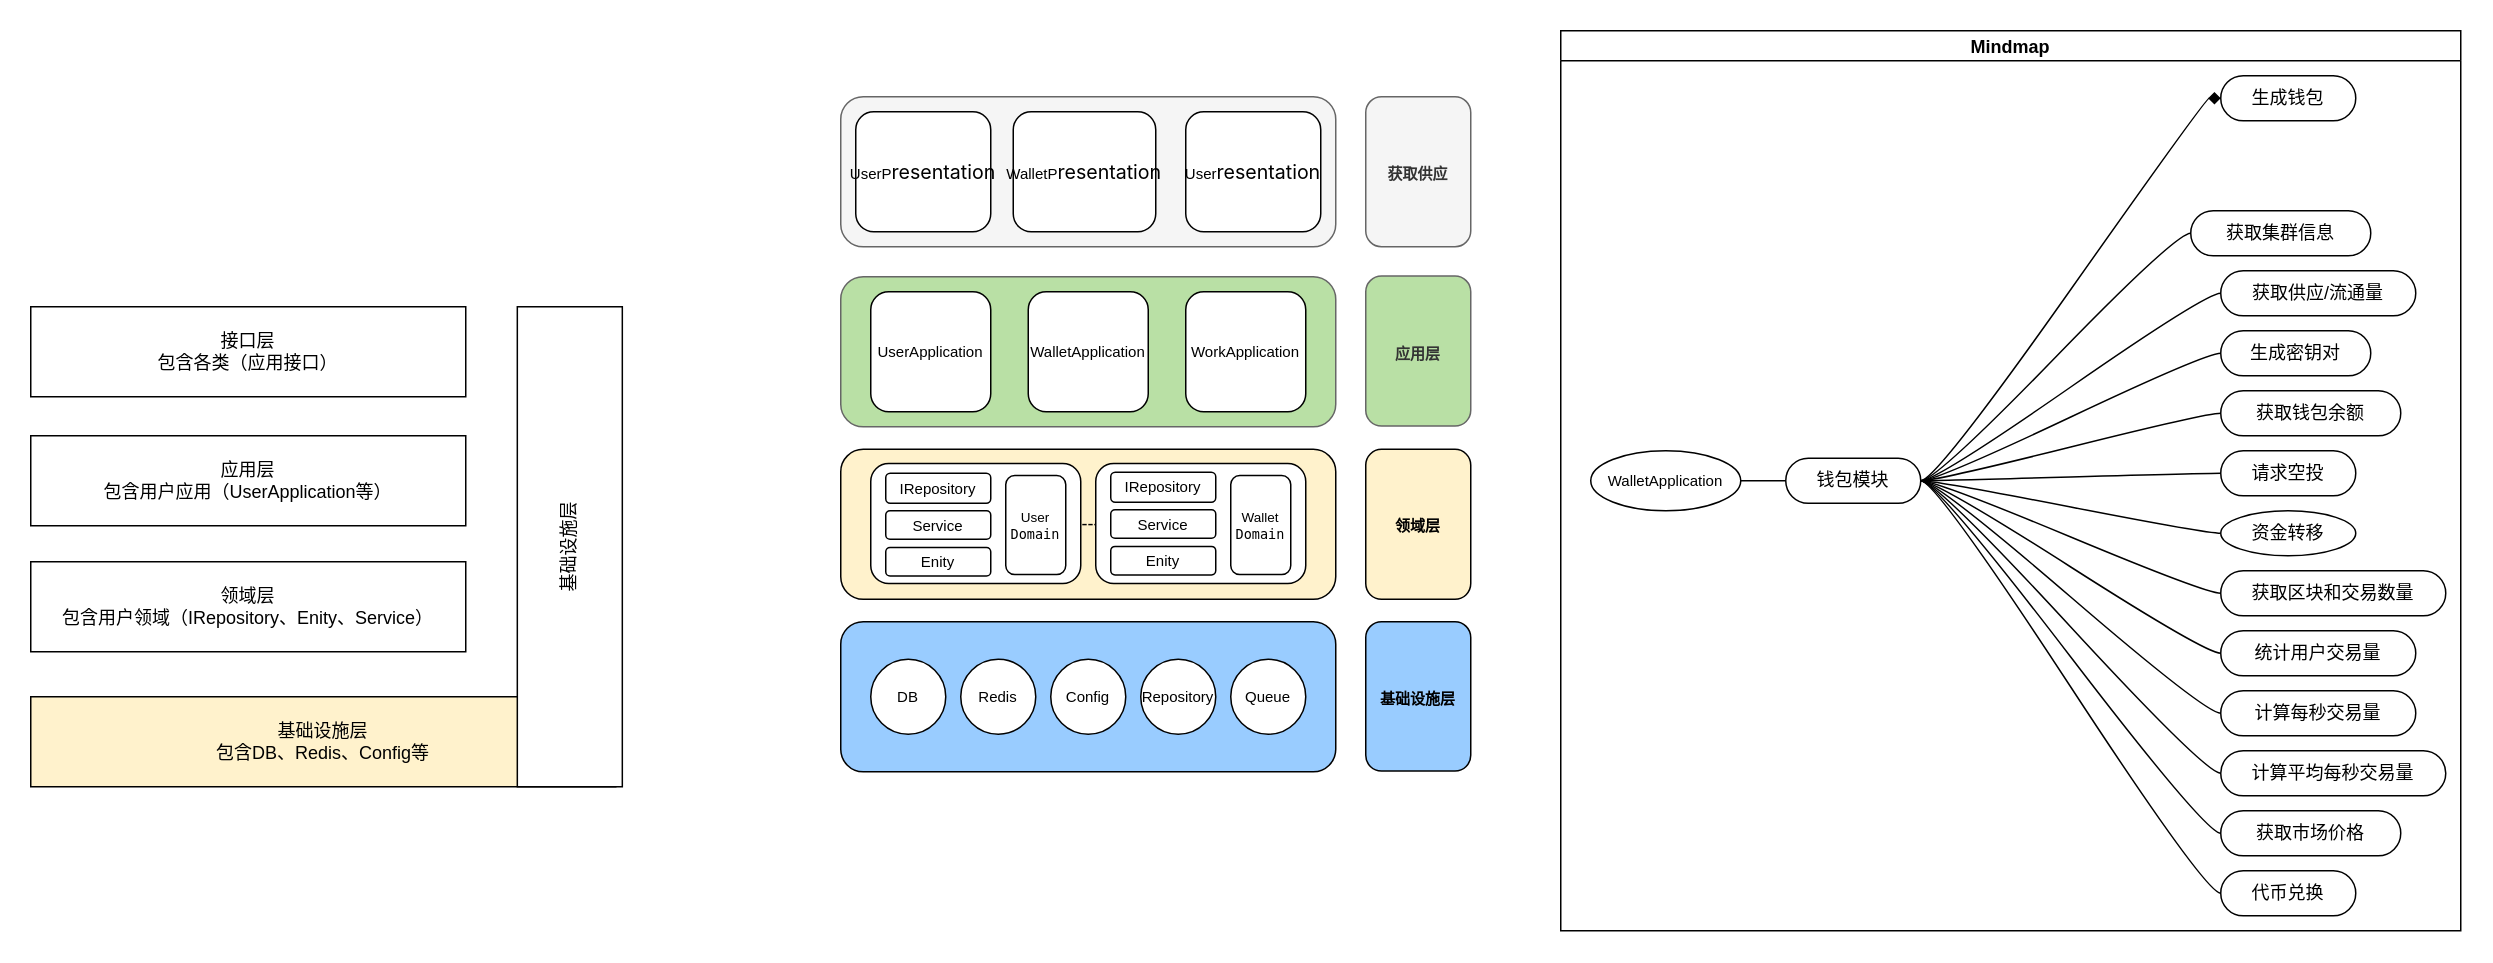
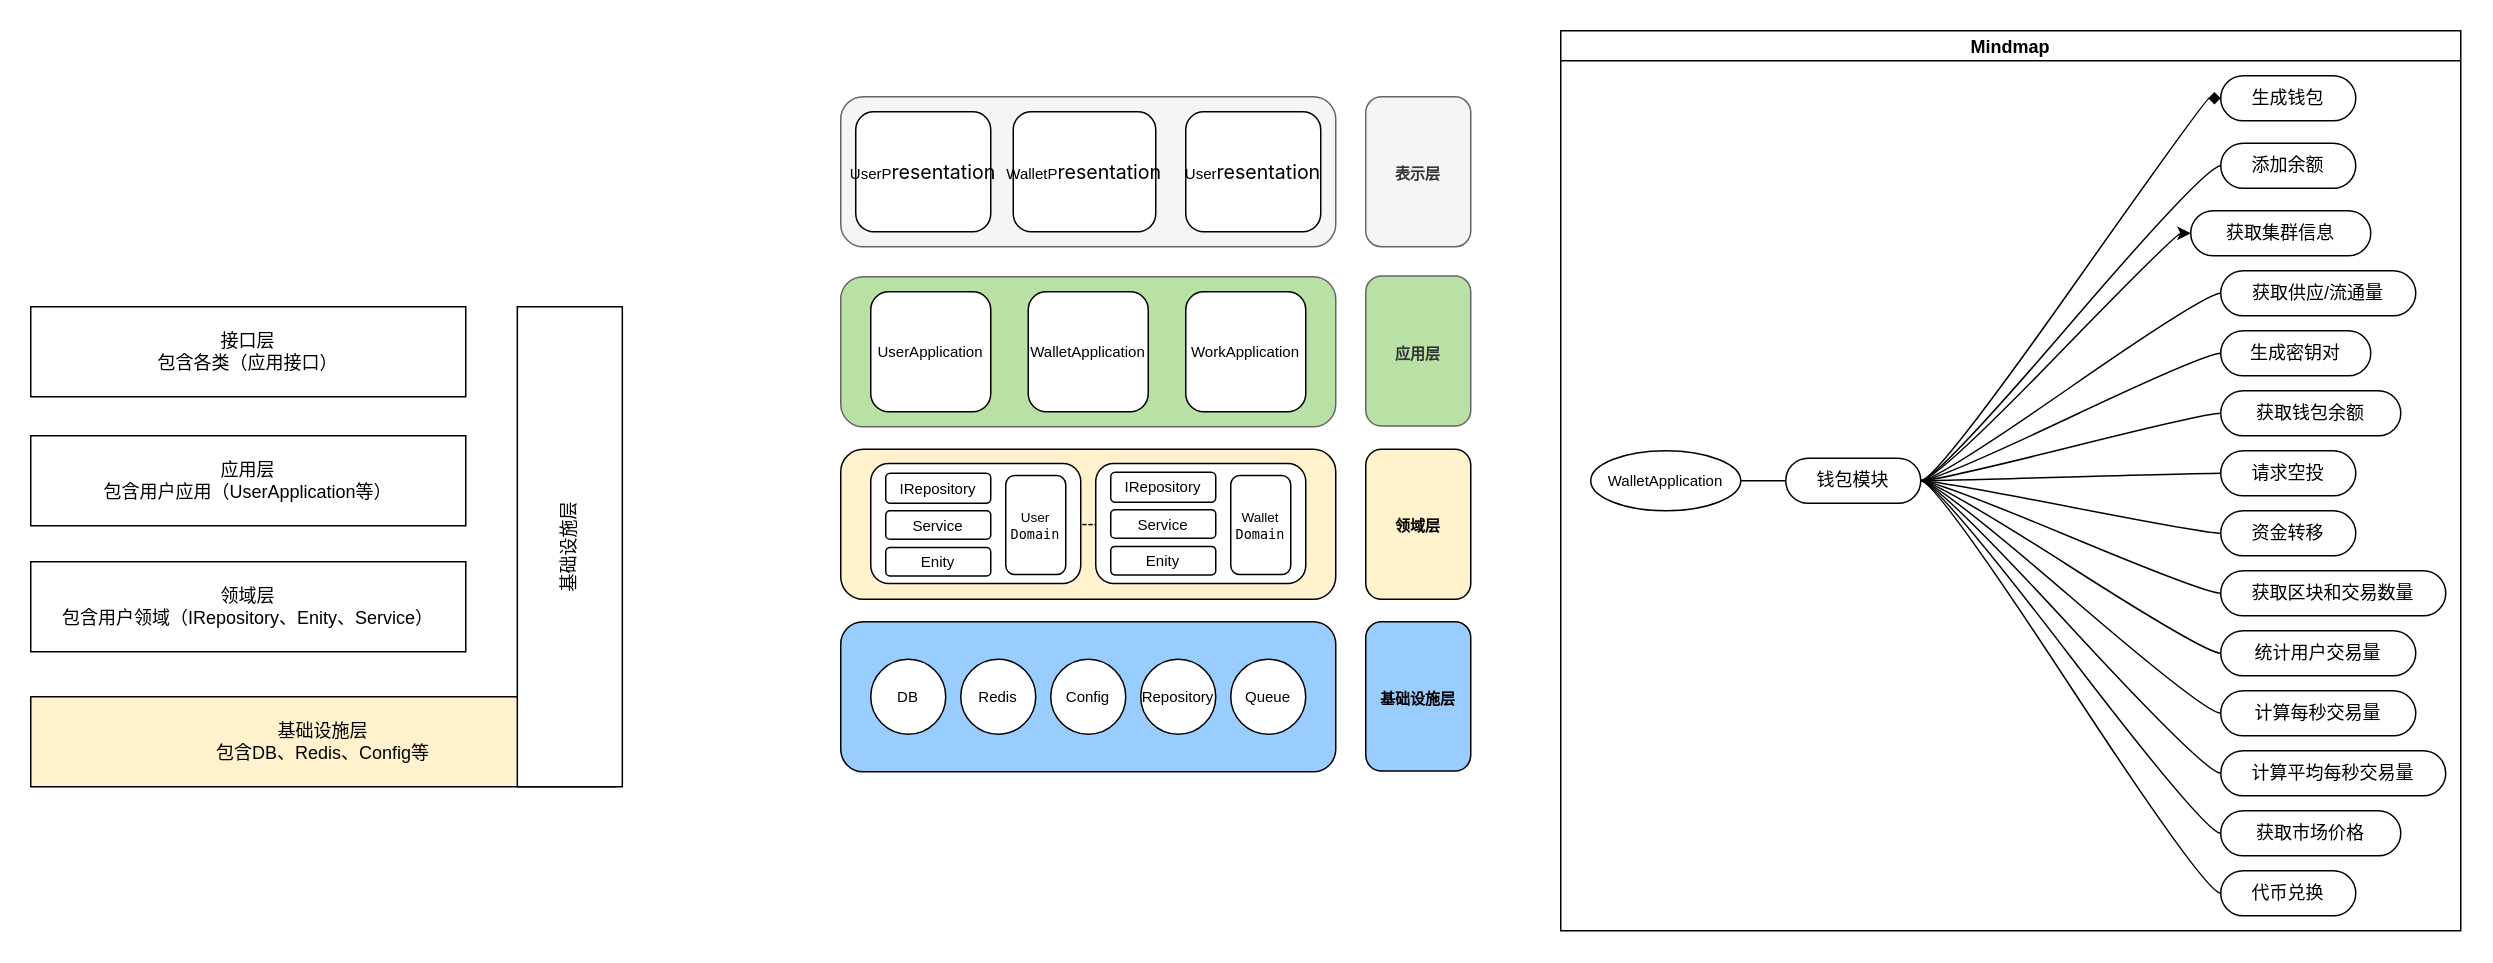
node "添加余额": added
node "获取供应": label "获取供应" -> "表示层"
edge "获取集群信息" -- "钱包模块": arrowhead none -> classic
edge "添加余额" -- "钱包模块": added
node "资金转移": shape ellipse -> rounded rectangle
